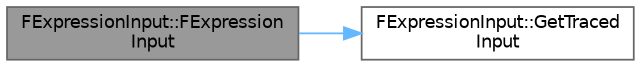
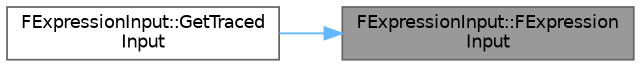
edge "FExpressionInput::FExpression Input" -> "FExpressionInput::GetTraced Input": reversed
